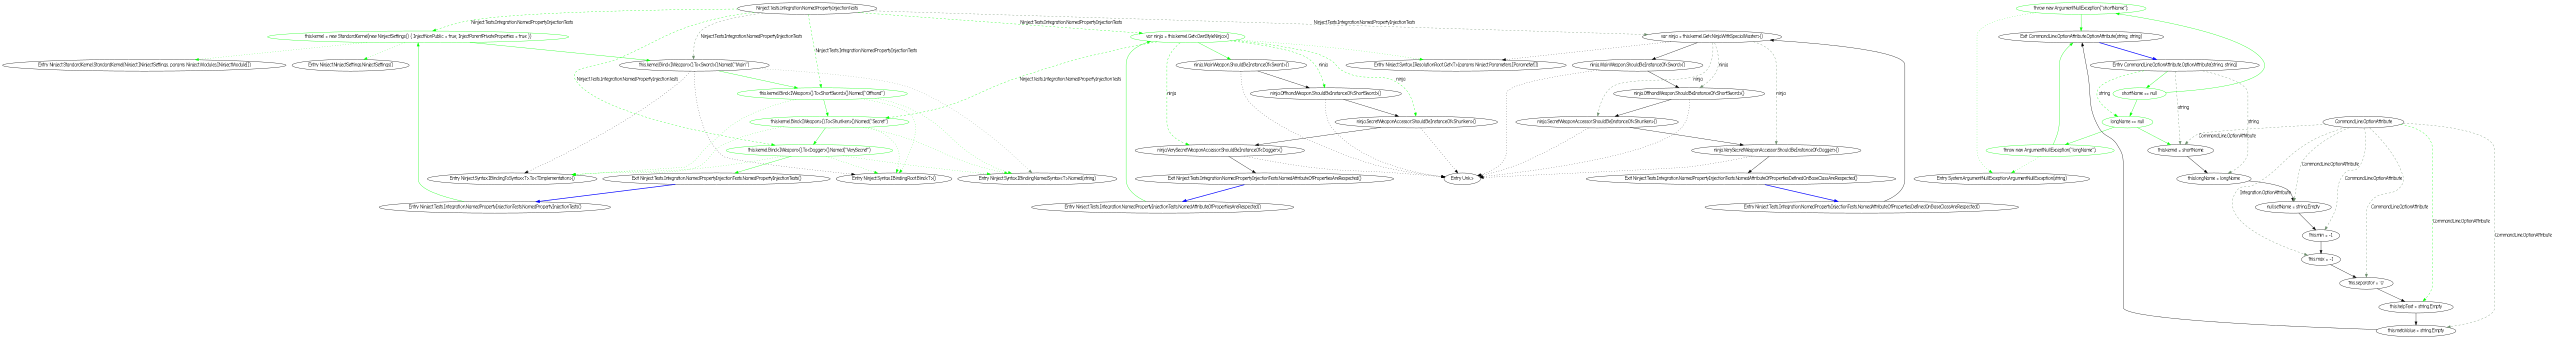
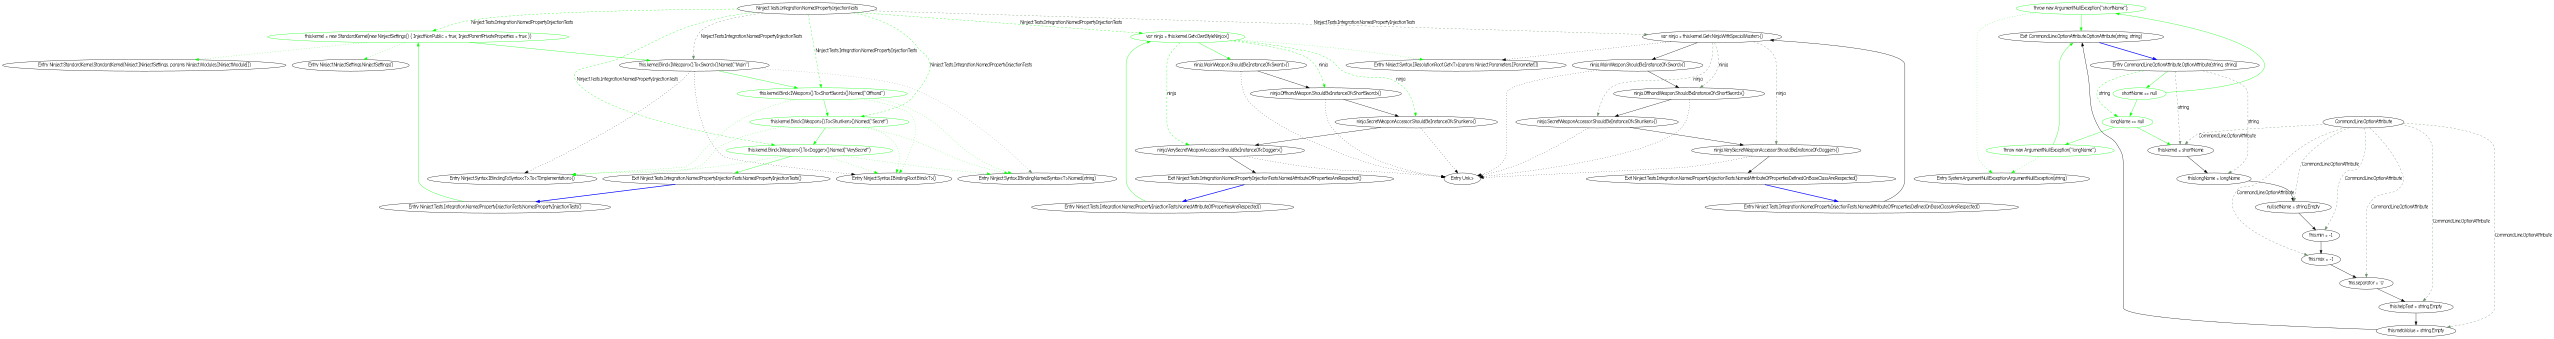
edge "var ninja = this.kernel.Get<OwnStyleNinja>()" -> "this.kernel.Bind<IWeapon>().To<Shuriken>().Named(''Secret'')": now "Ninject.Tests.Integration.NamedPropertyInjectionTests" -> "this.kernel.Bind<IWeapon>().To<Shuriken>().Named(''Secret'')"
edge "CommandLine.OptionAttribute" -> "this.max = -1": label "Integration.OptionAttribute" -> "CommandLine.OptionAttribute"
edge "CommandLine.OptionAttribute" -> "this.helpText = string.Empty": color green -> darkseagreen4
